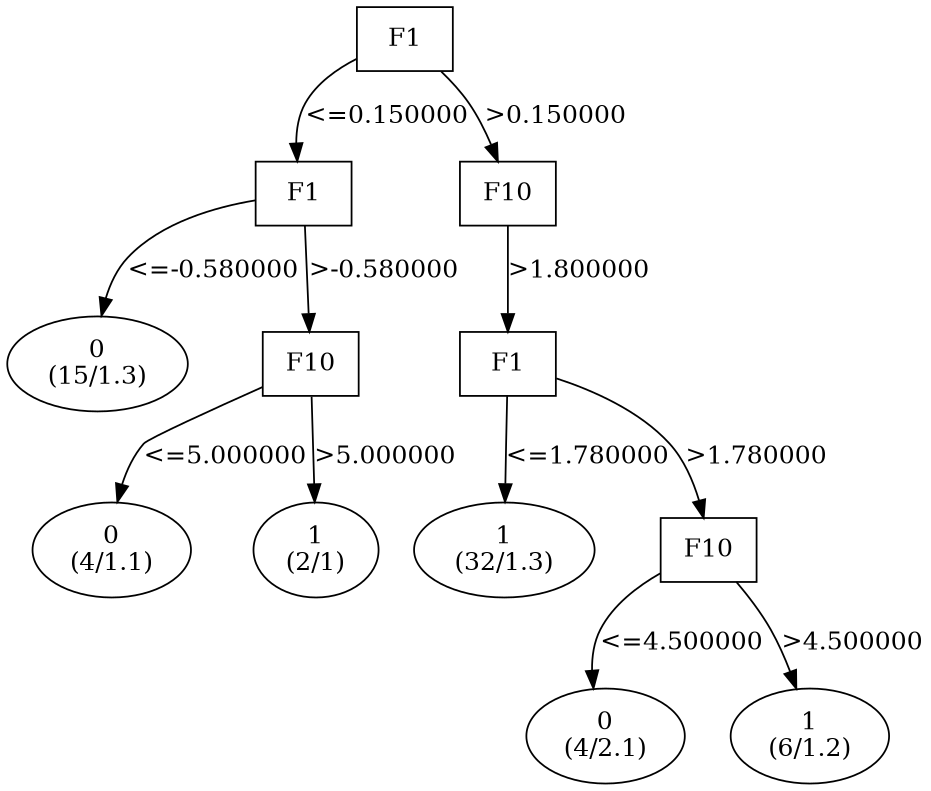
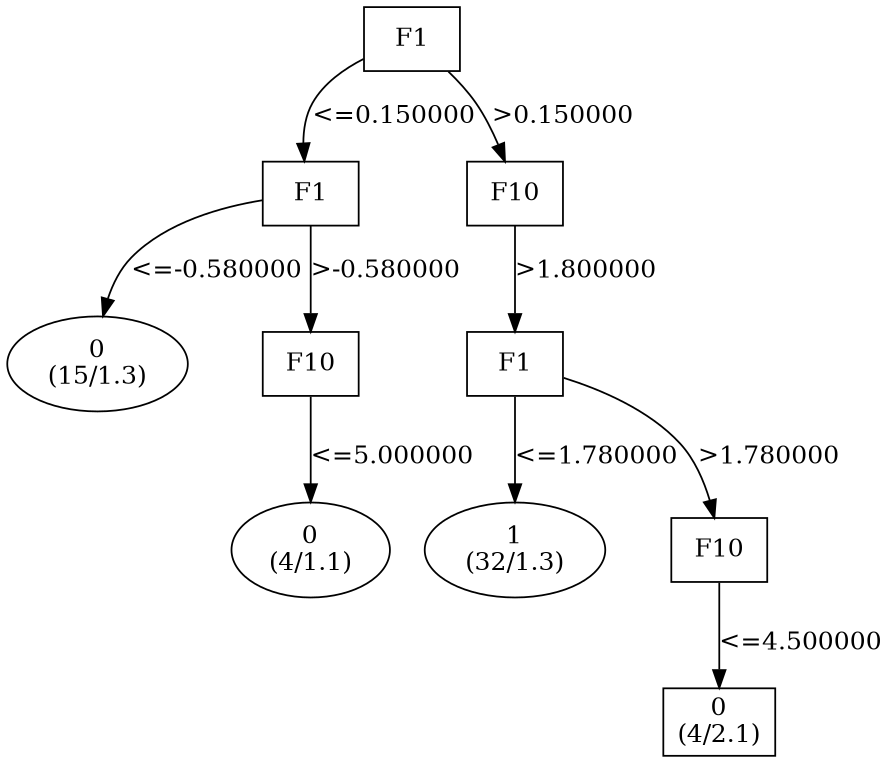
node "1 (2/1)": removed
node "0 (4/2.1)": shape ellipse -> box
node "1 (6/1.2)": removed
